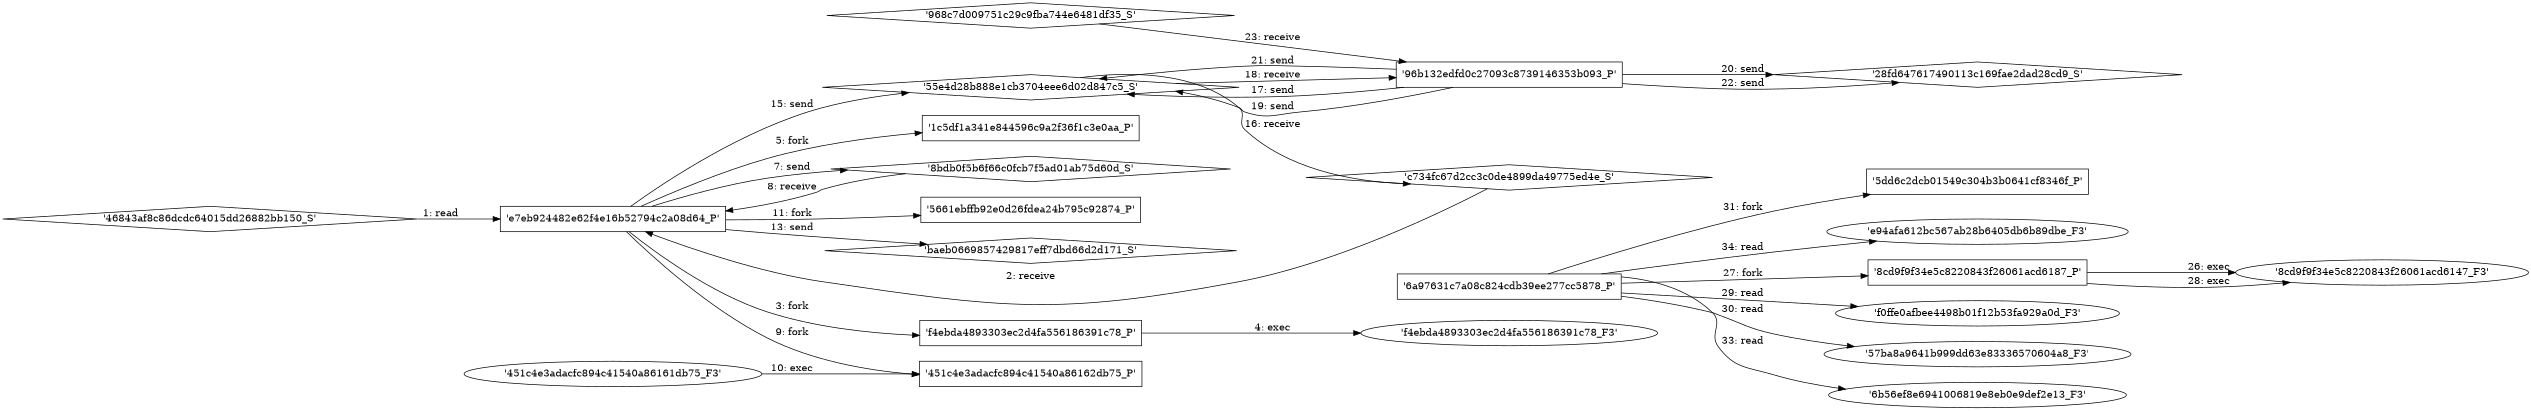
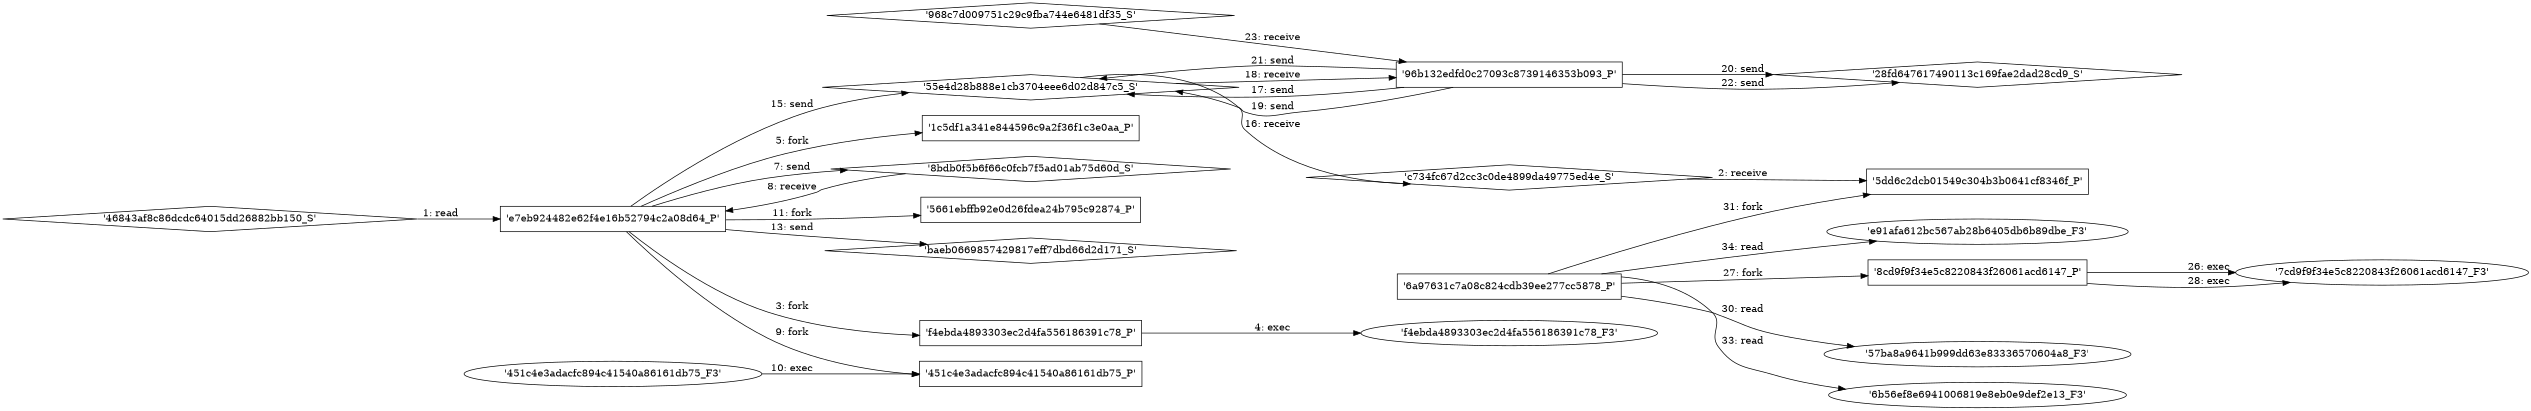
node "'e94afa612bc567ab28b6405db6b89dbe_F3'": label "'e94afa612bc567ab28b6405db6b89dbe_F3'" -> "'e91afa612bc567ab28b6405db6b89dbe_F3'"
node "'8cd9f9f34e5c8220843f26061acd6187_P'": label "'8cd9f9f34e5c8220843f26061acd6187_P'" -> "'8cd9f9f34e5c8220843f26061acd6147_P'"
node "'8cd9f9f34e5c8220843f26061acd6147_F3'": label "'8cd9f9f34e5c8220843f26061acd6147_F3'" -> "'7cd9f9f34e5c8220843f26061acd6147_F3'"
edge "'c734fc67d2cc3c0de4899da49775ed4e_S'" -> "'e7eb924482e62f4e16b52794c2a08d64_P'": now "'c734fc67d2cc3c0de4899da49775ed4e_S'" -> "'5dd6c2dcb01549c304b3b0641cf8346f_P'"
node "'f0ffe0afbee4498b01f12b53fa929a0d_F3'": removed
node "'451c4e3adacfc894c41540a86162db75_P'": label "'451c4e3adacfc894c41540a86162db75_P'" -> "'451c4e3adacfc894c41540a86161db75_P'"
